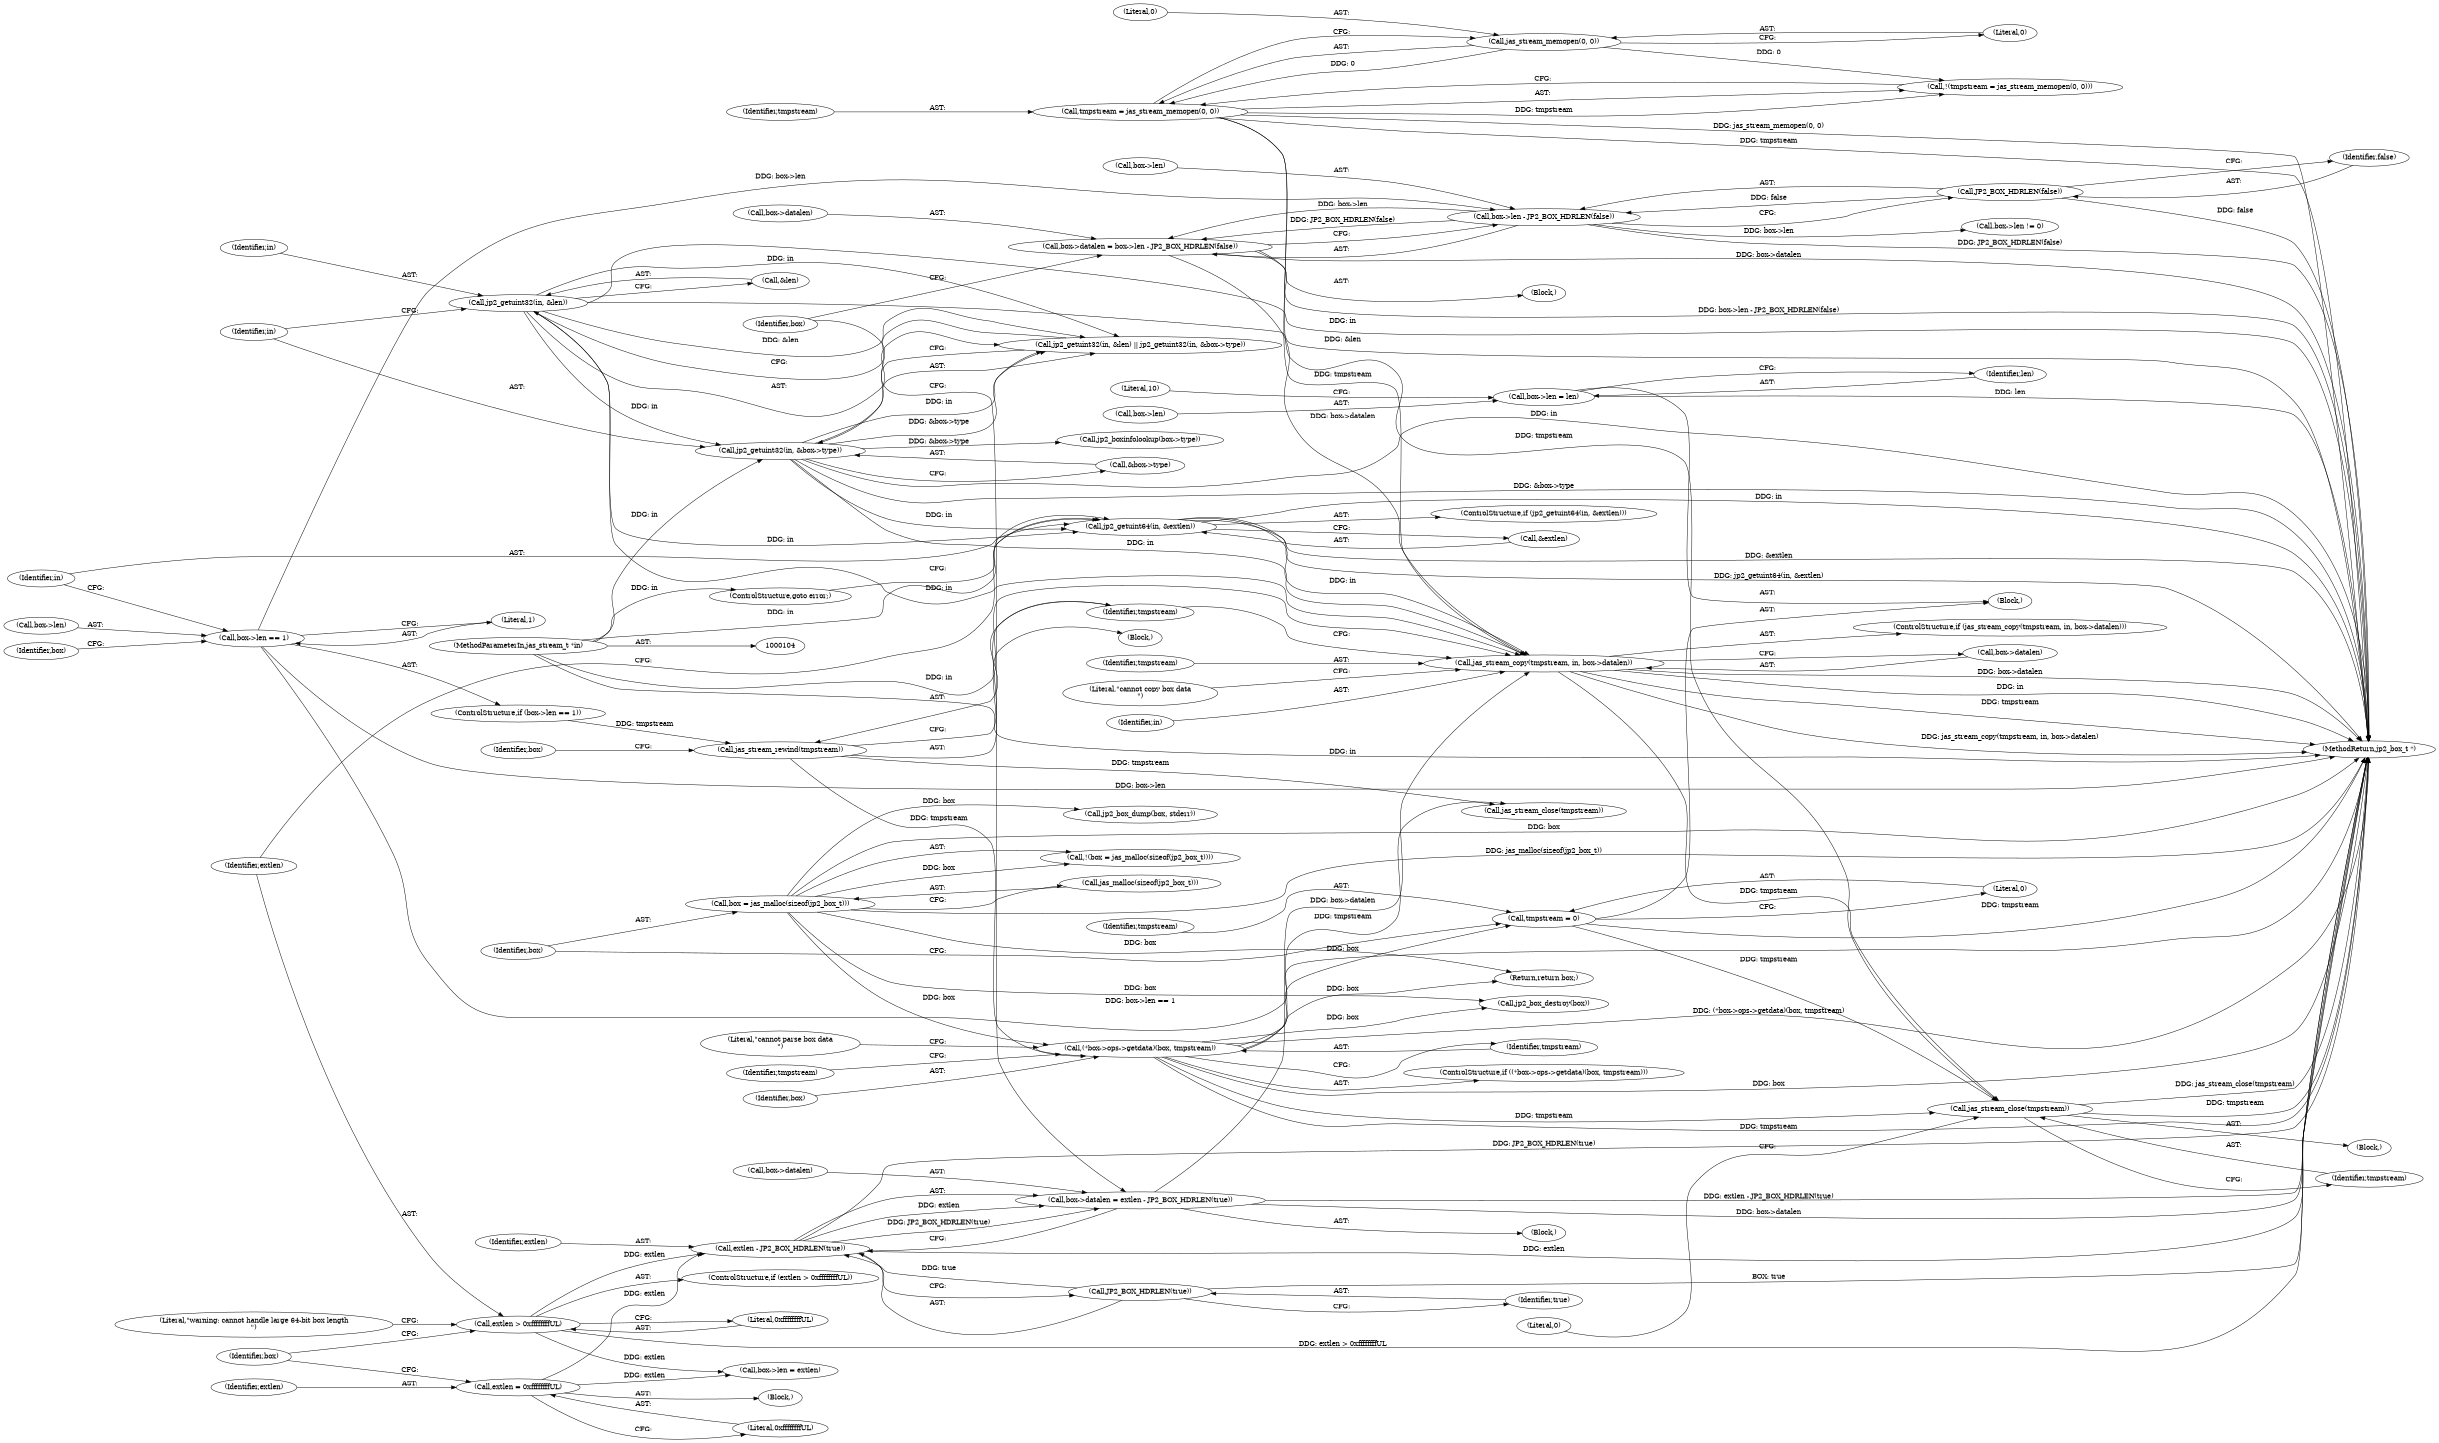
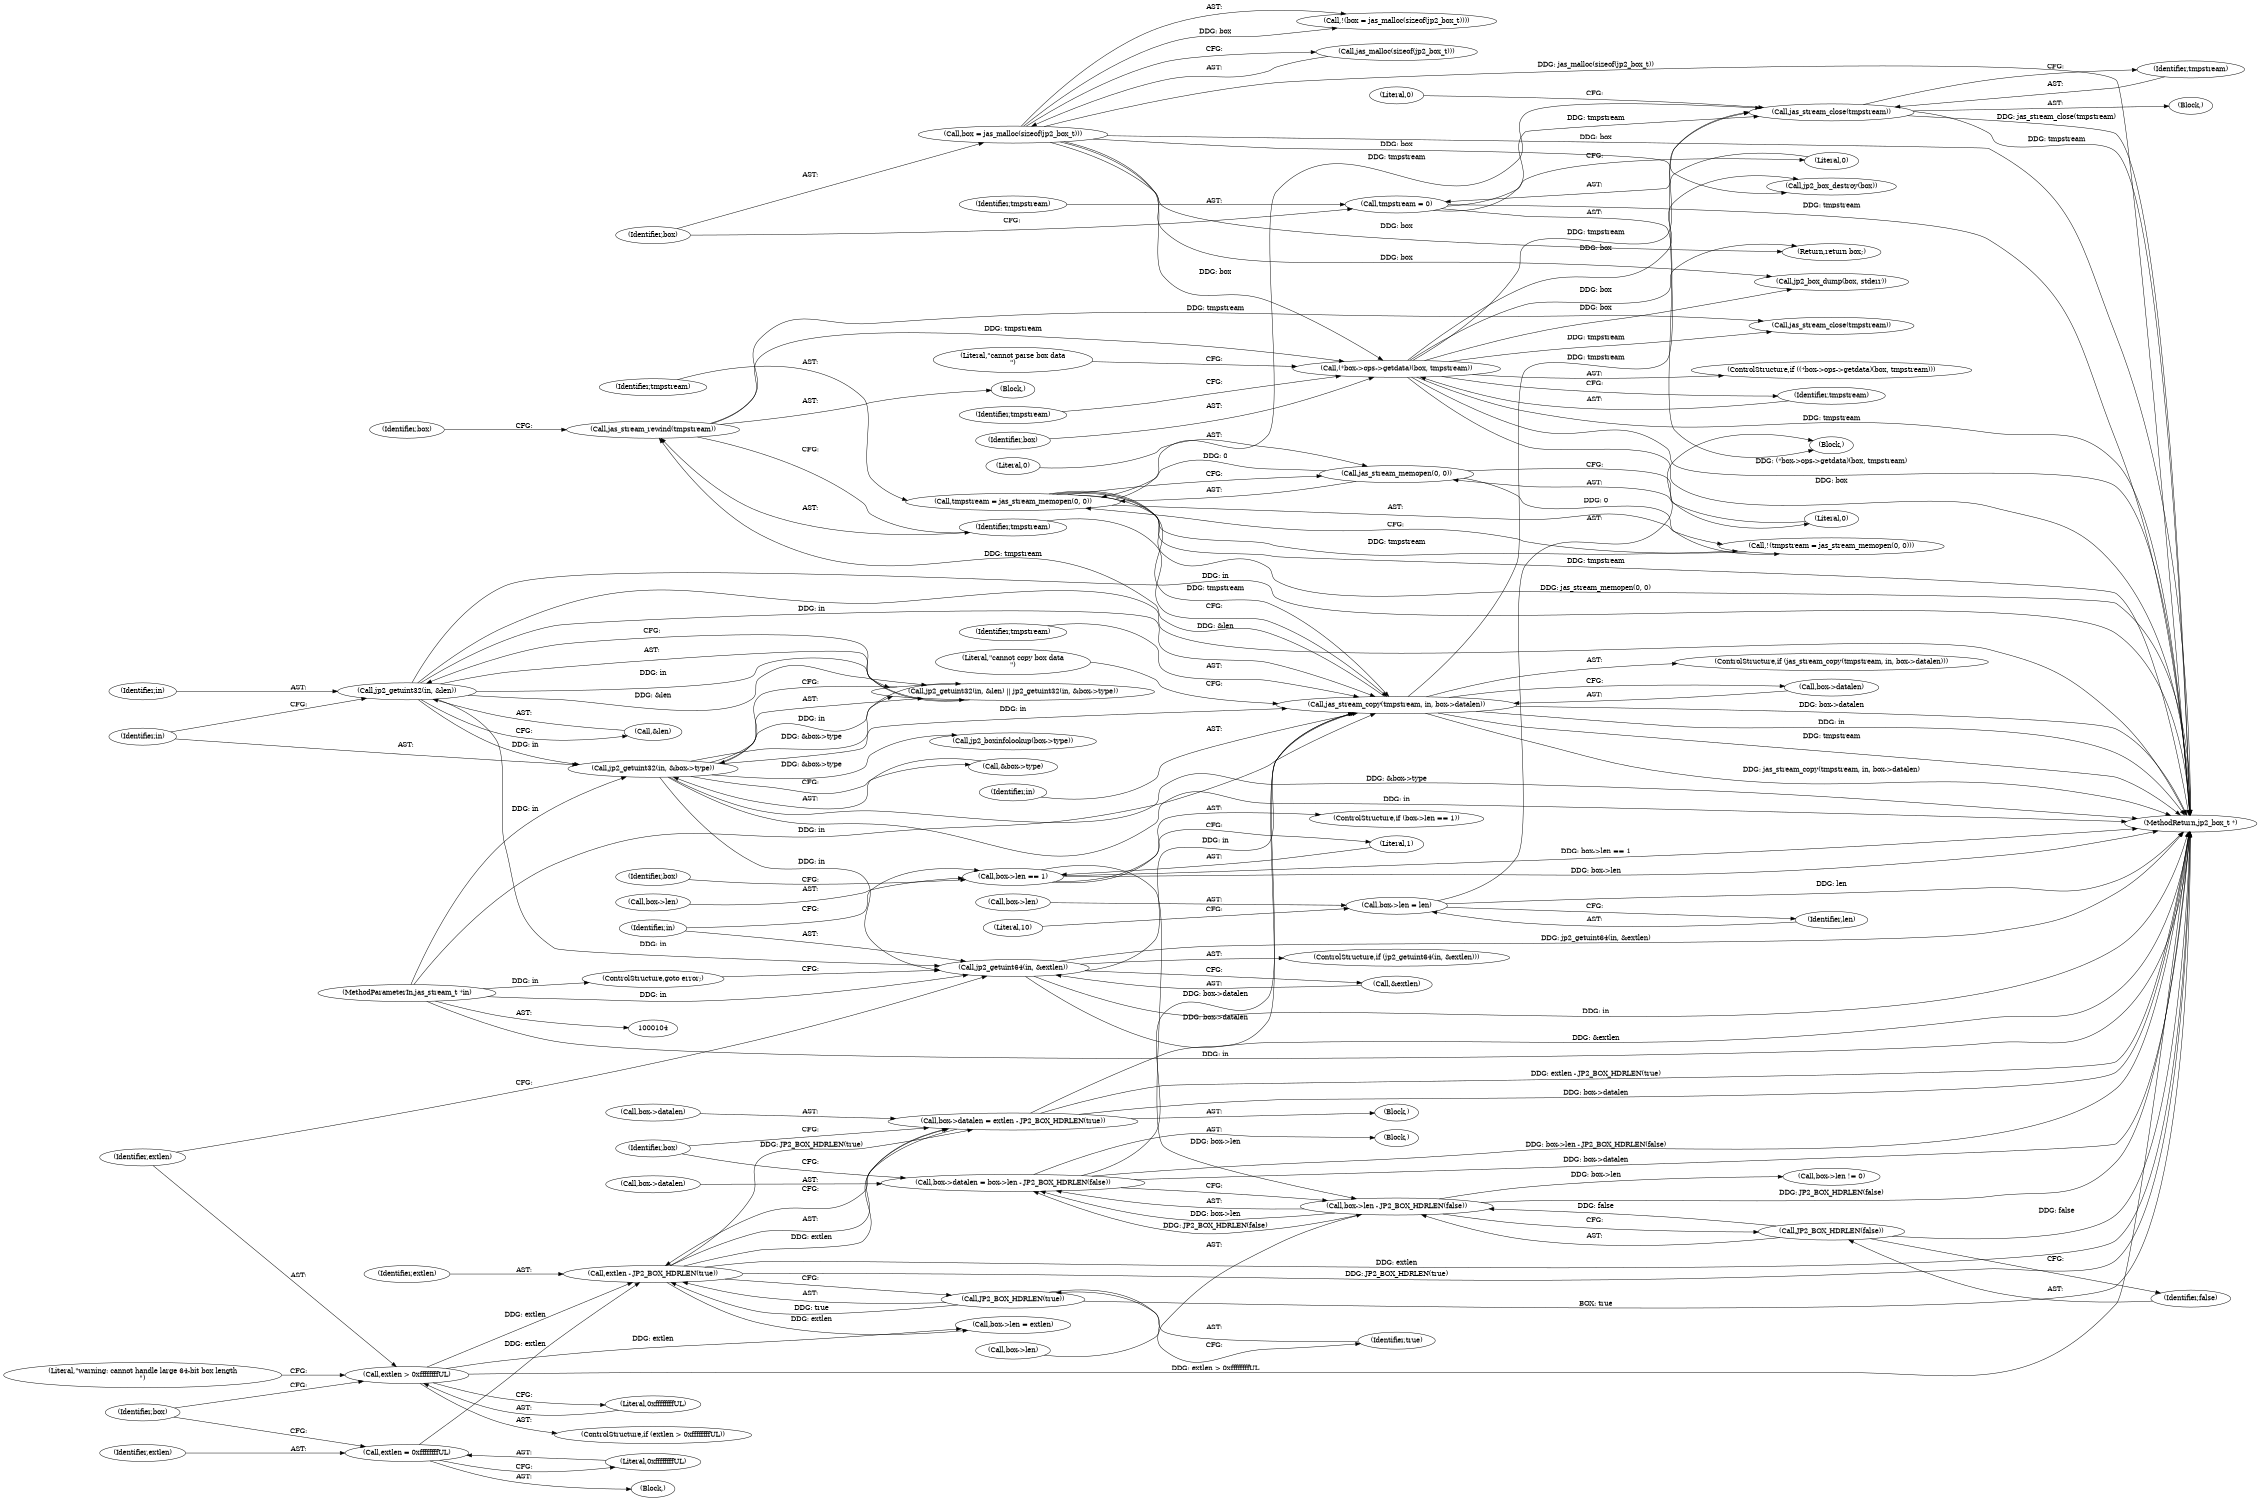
edge "(ControlStructure,if (box->len == 1))" -> "(Call,jas_stream_rewind(tmpstream))": now "(Call,jas_stream_copy(tmpstream, in, box->datalen))" -> "(Call,jas_stream_rewind(tmpstream))"
edge "(Call,(*box->ops->getdata)(box, tmpstream))" -> "(Call,tmpstream = 0)": now "(Call,(*box->ops->getdata)(box, tmpstream))" -> "(Call,jp2_box_dump(box, stderr))"
edge "(Call,extlen = 0xffffffffUL)" -> "(Call,box->len = extlen)": now "(Call,extlen - JP2_BOX_HDRLEN(true))" -> "(Call,box->len = extlen)"
